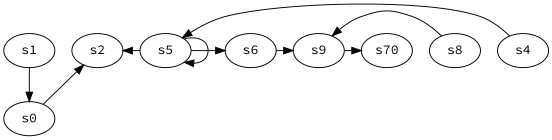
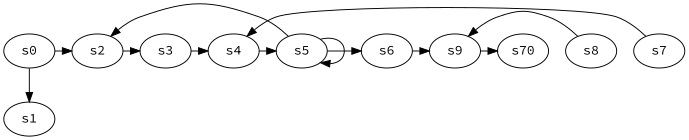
node "s3": added
node "s7": added
edge "s1" -> "s0": reversed
